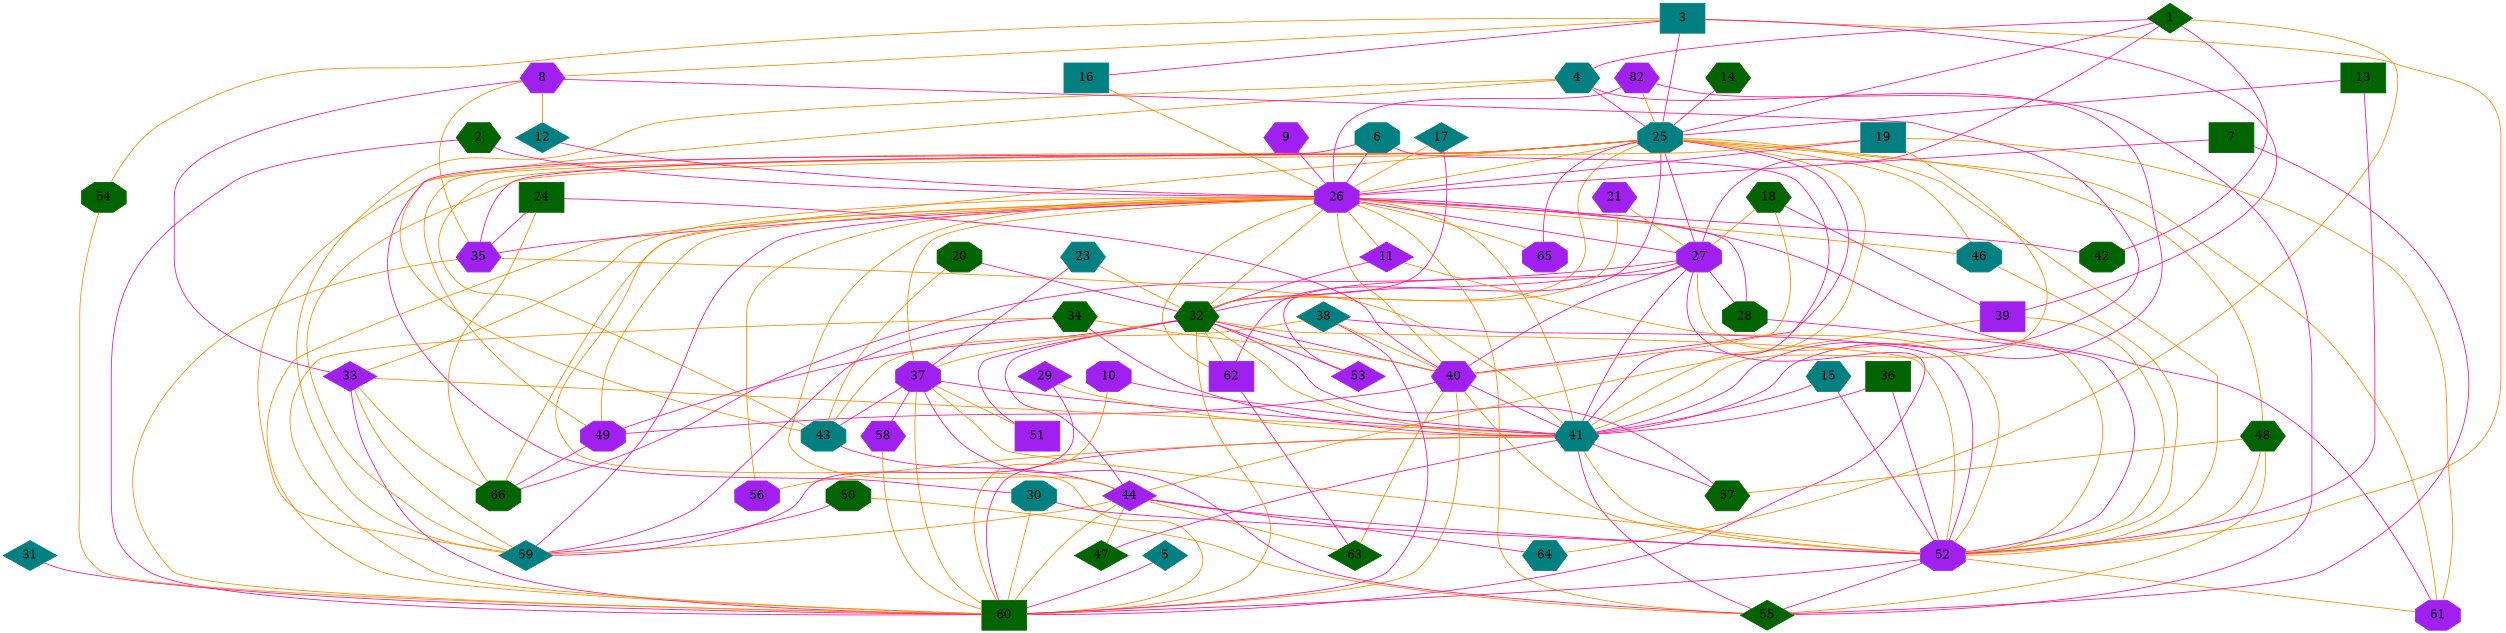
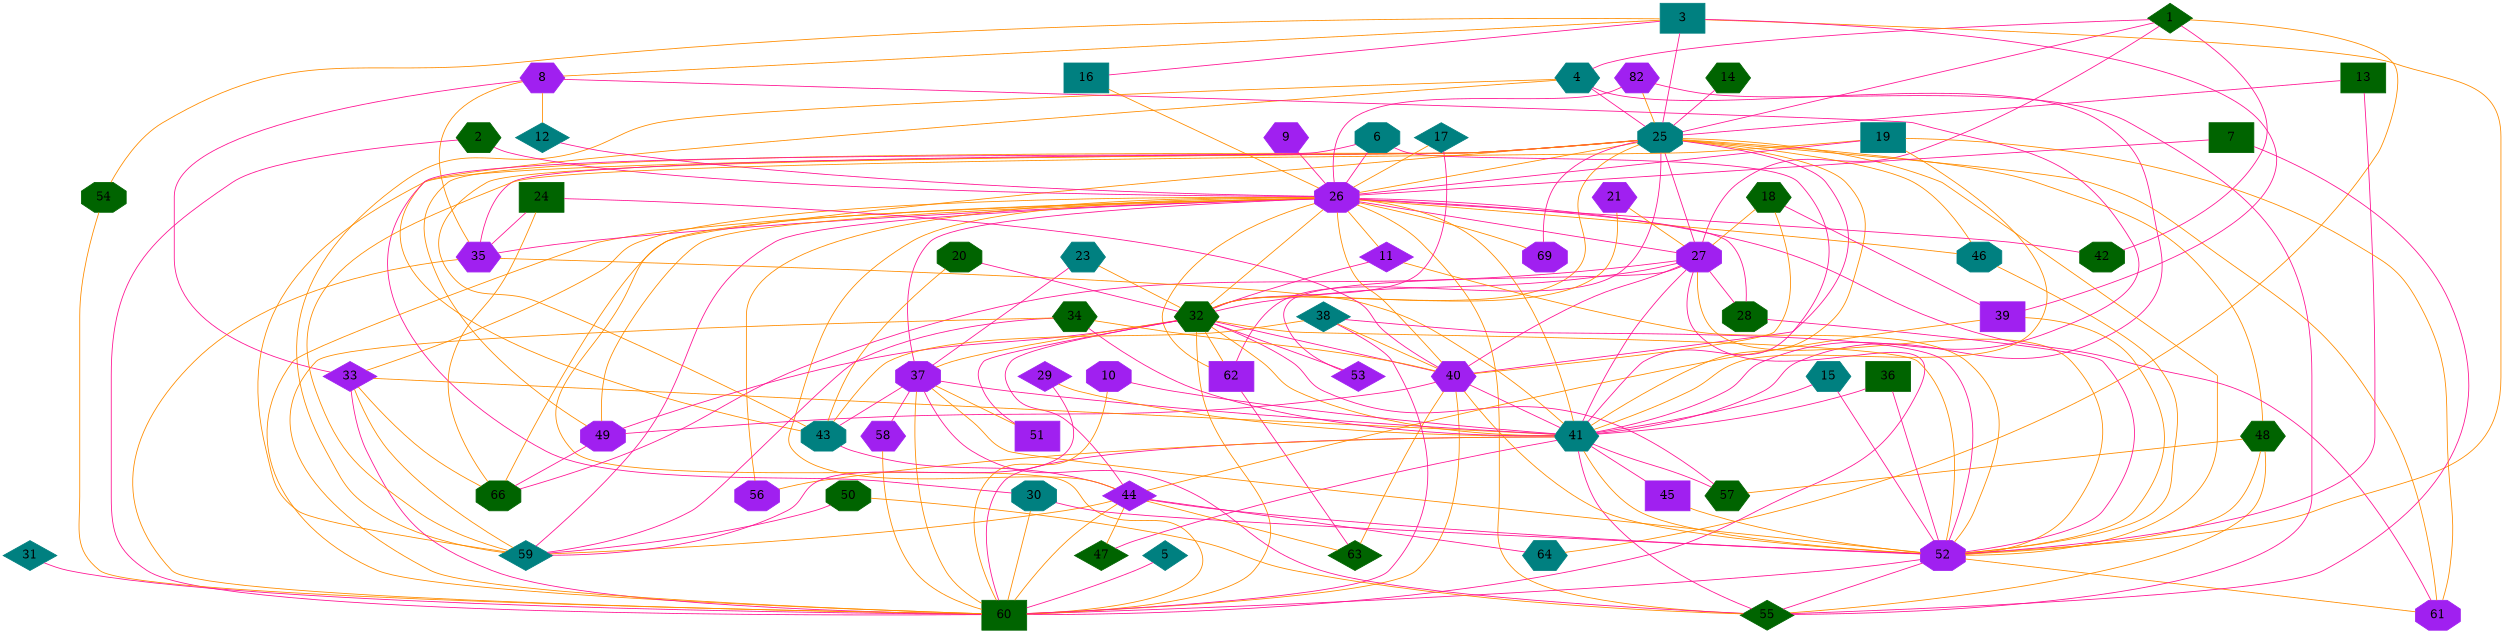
edge "26" -- "37": color darkorange -> deeppink
node "65": label "65" -> "69"
node "45": added
